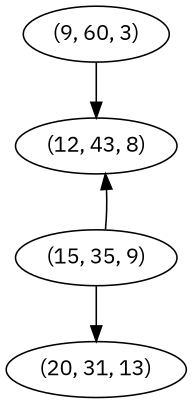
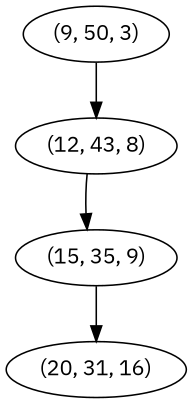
node "(9, 60, 3)": label "(9, 60, 3)" -> "(9, 50, 3)"
edge "(15, 35, 9)" -> "(12, 43, 8)": reversed
node "(20, 31, 13)": label "(20, 31, 13)" -> "(20, 31, 16)"
